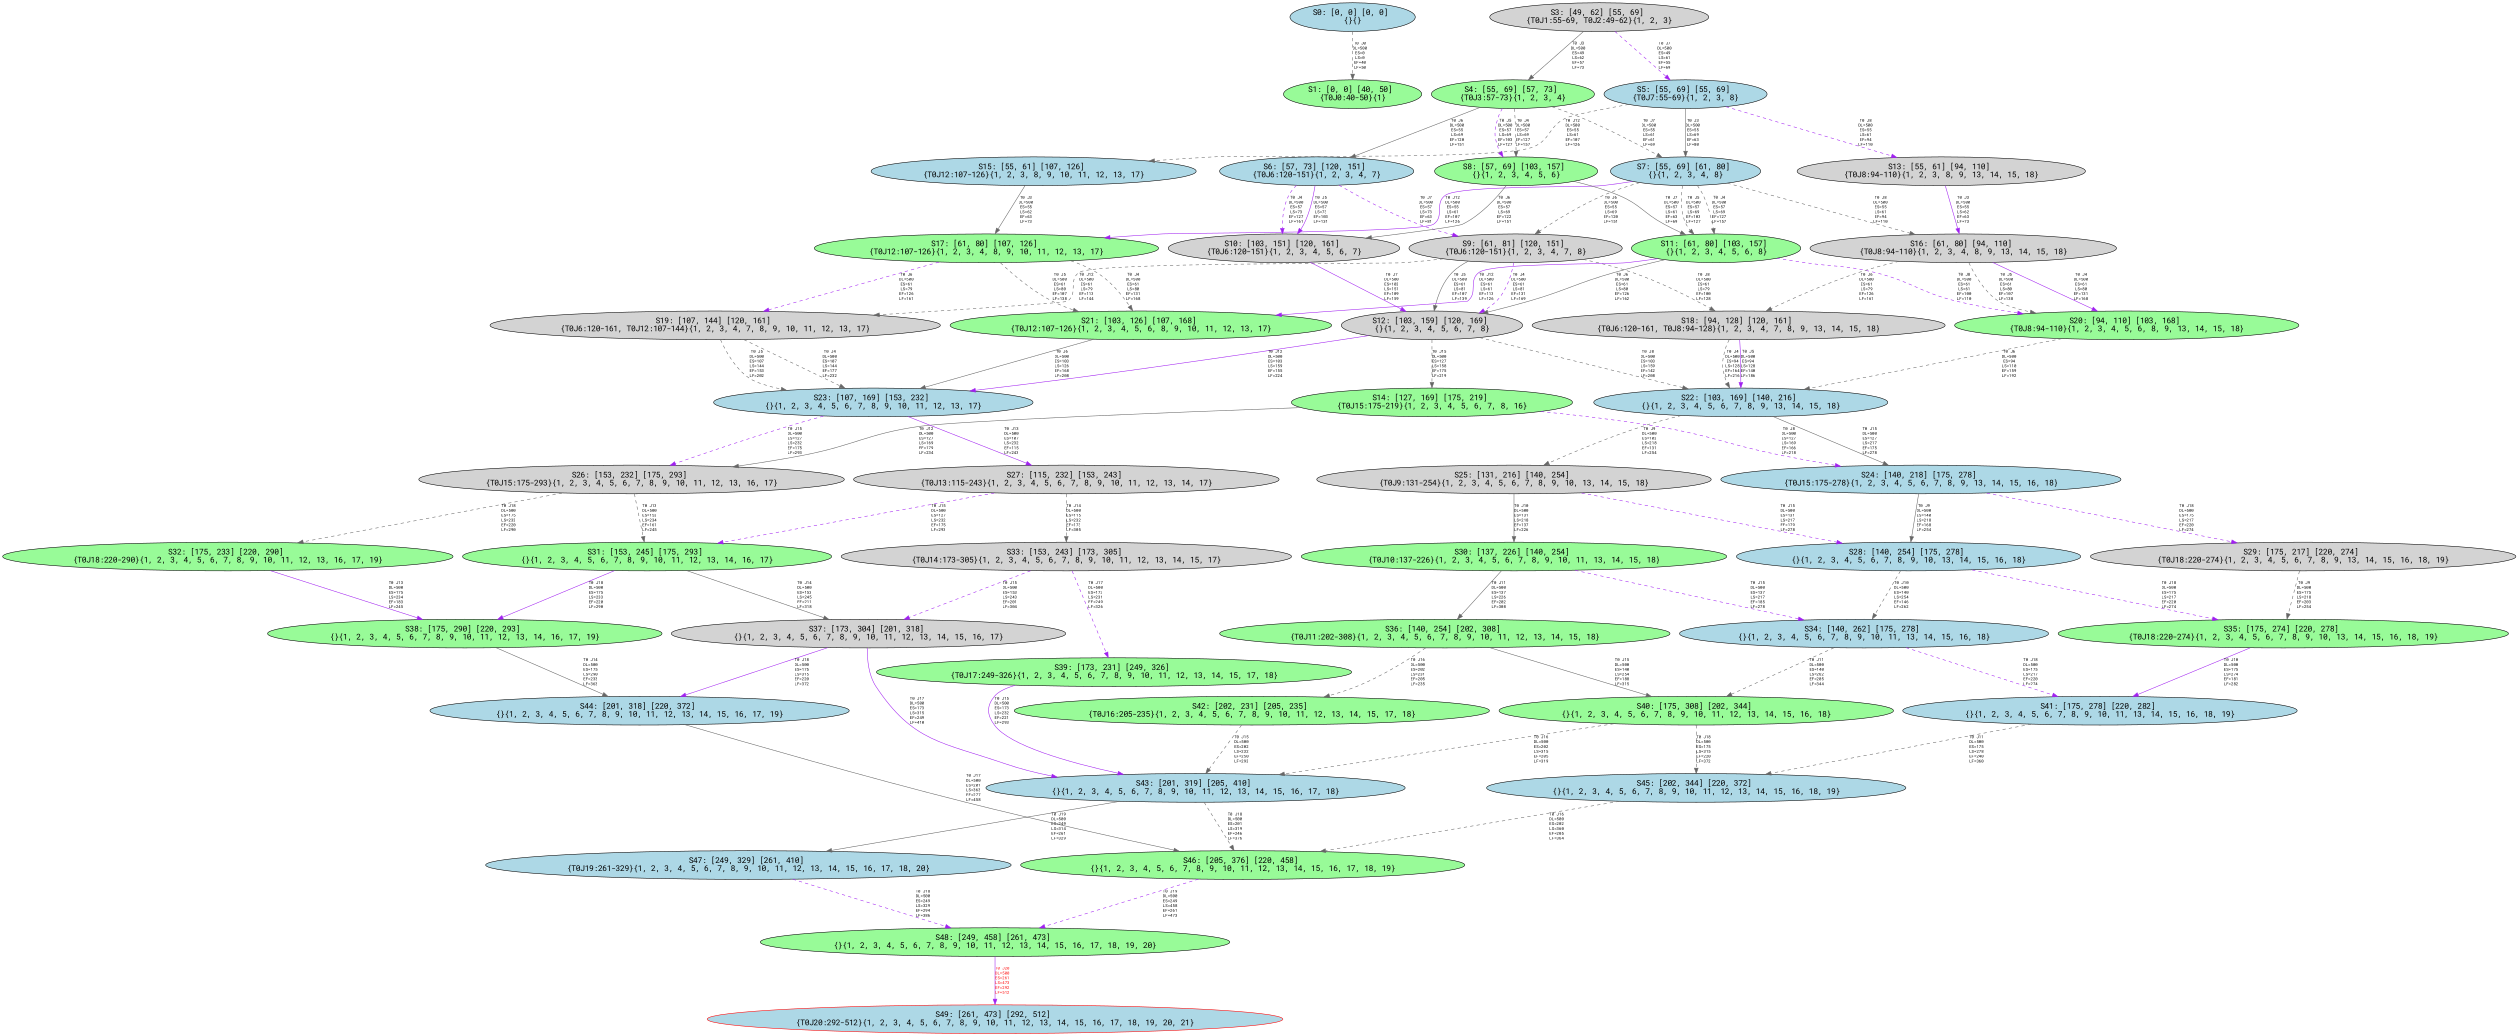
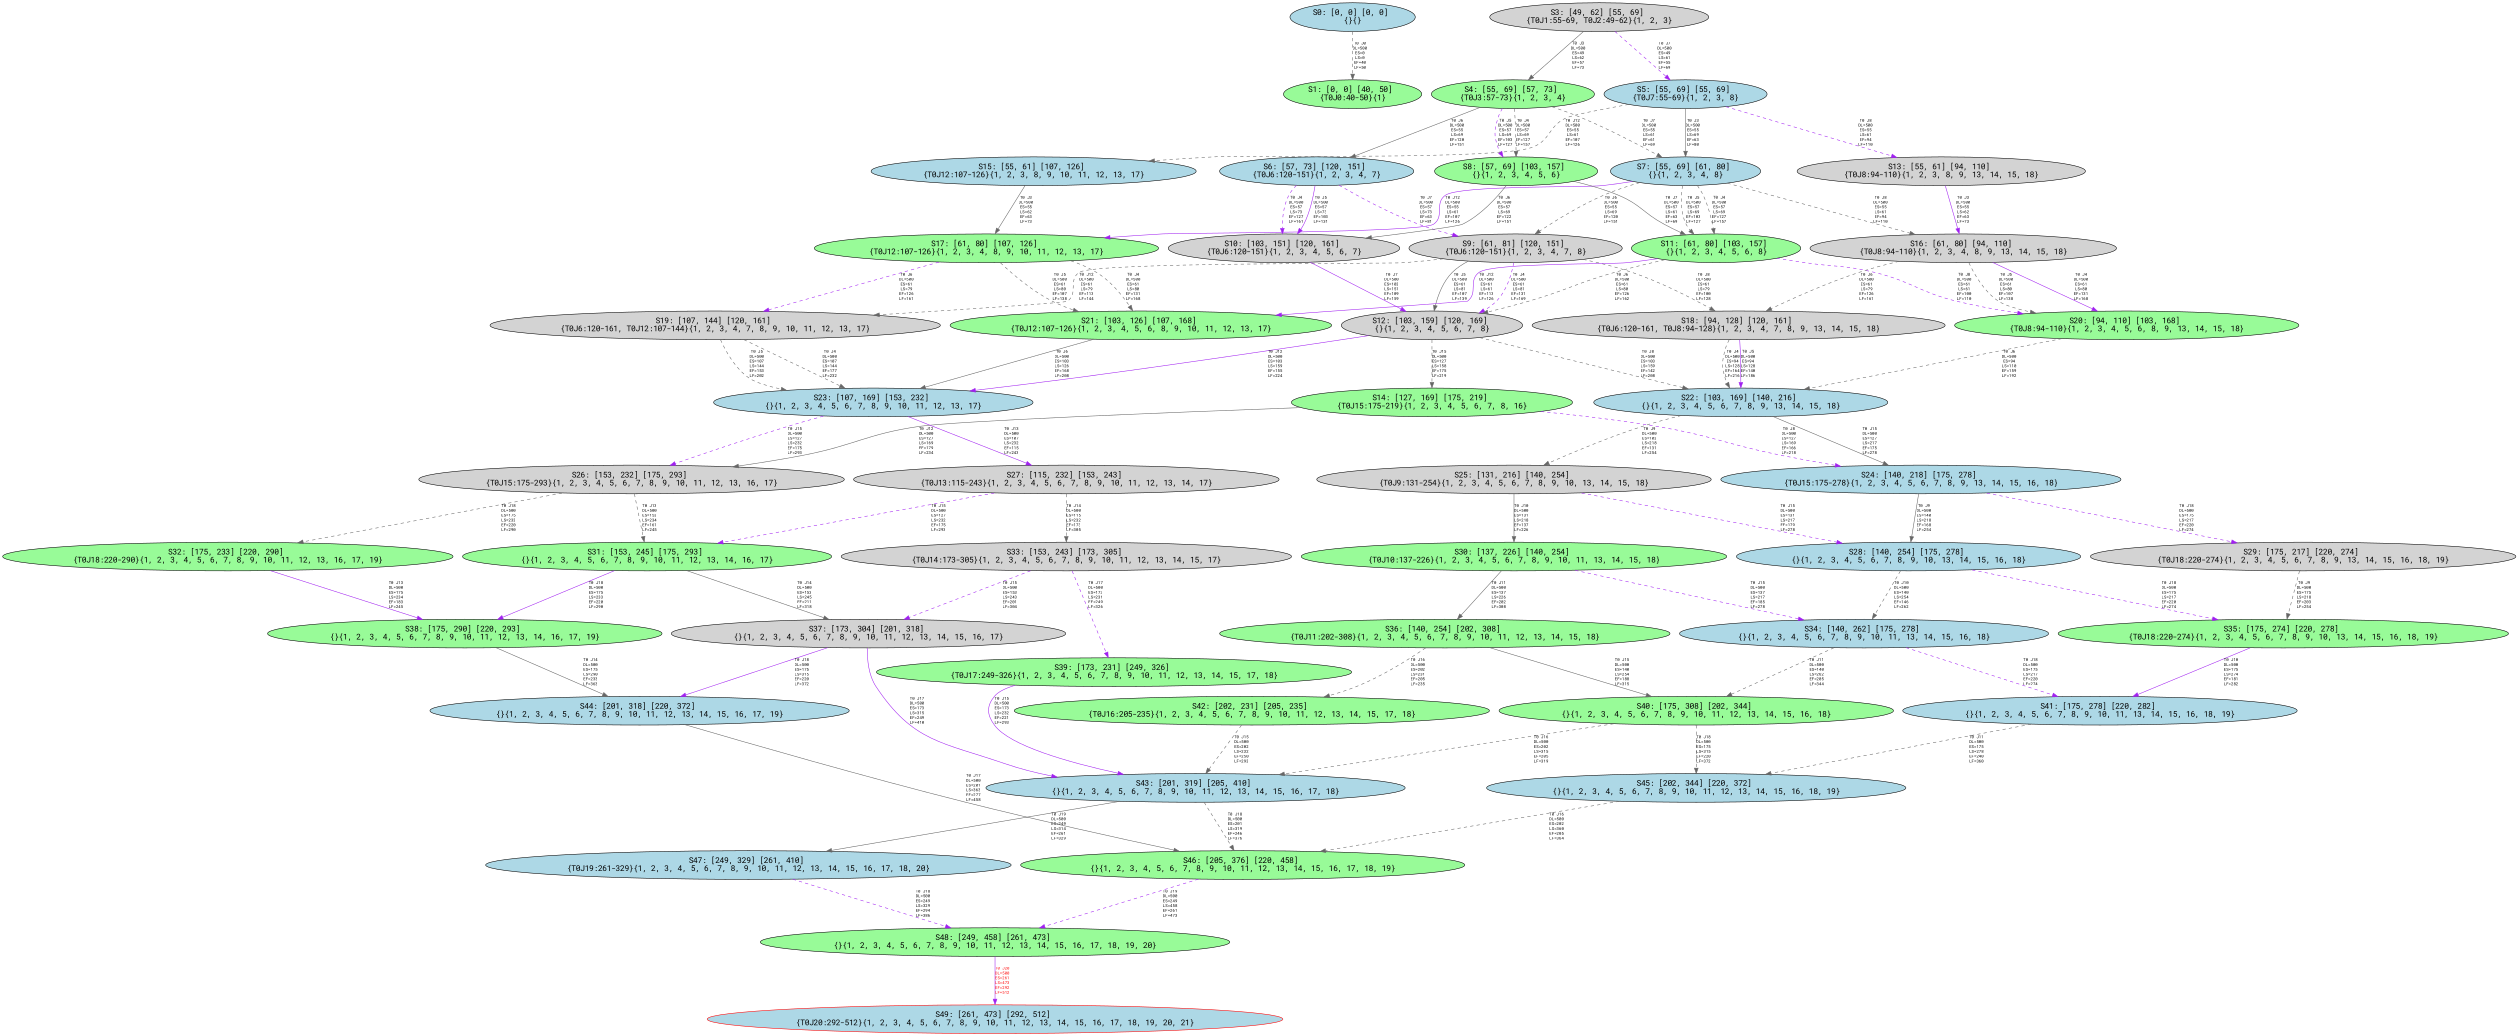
edge "S11: [61, 80] [103, 157] {}{1, 2, 3, 4, 5, 6, 8}" -> "S12: [103, 159] [120, 169] {}{1, 2, 3, 4, 5, 6, 7, 8}": style solid -> dashed
